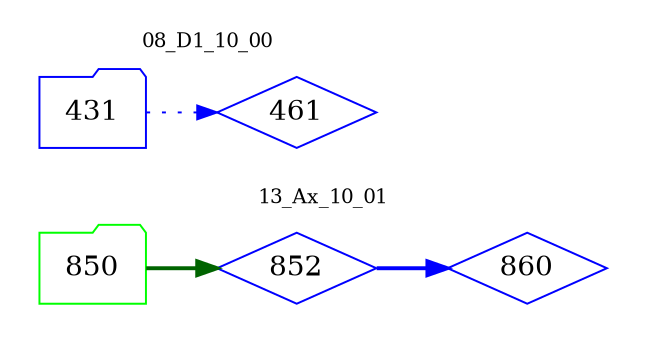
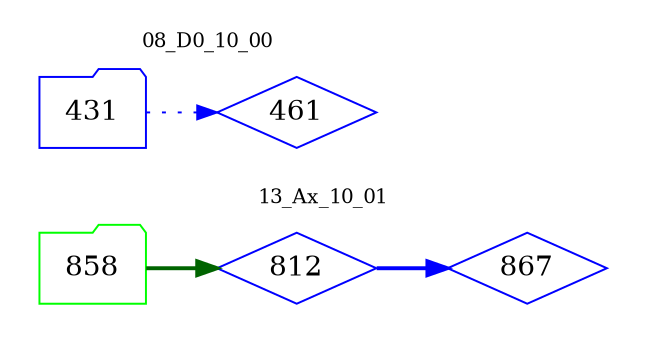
cluster "08_D1_10_00": label "08_D1_10_00" -> "08_D0_10_00"
node "850": label "850" -> "858"
node "852": label "852" -> "812"
node "860": label "860" -> "867"
